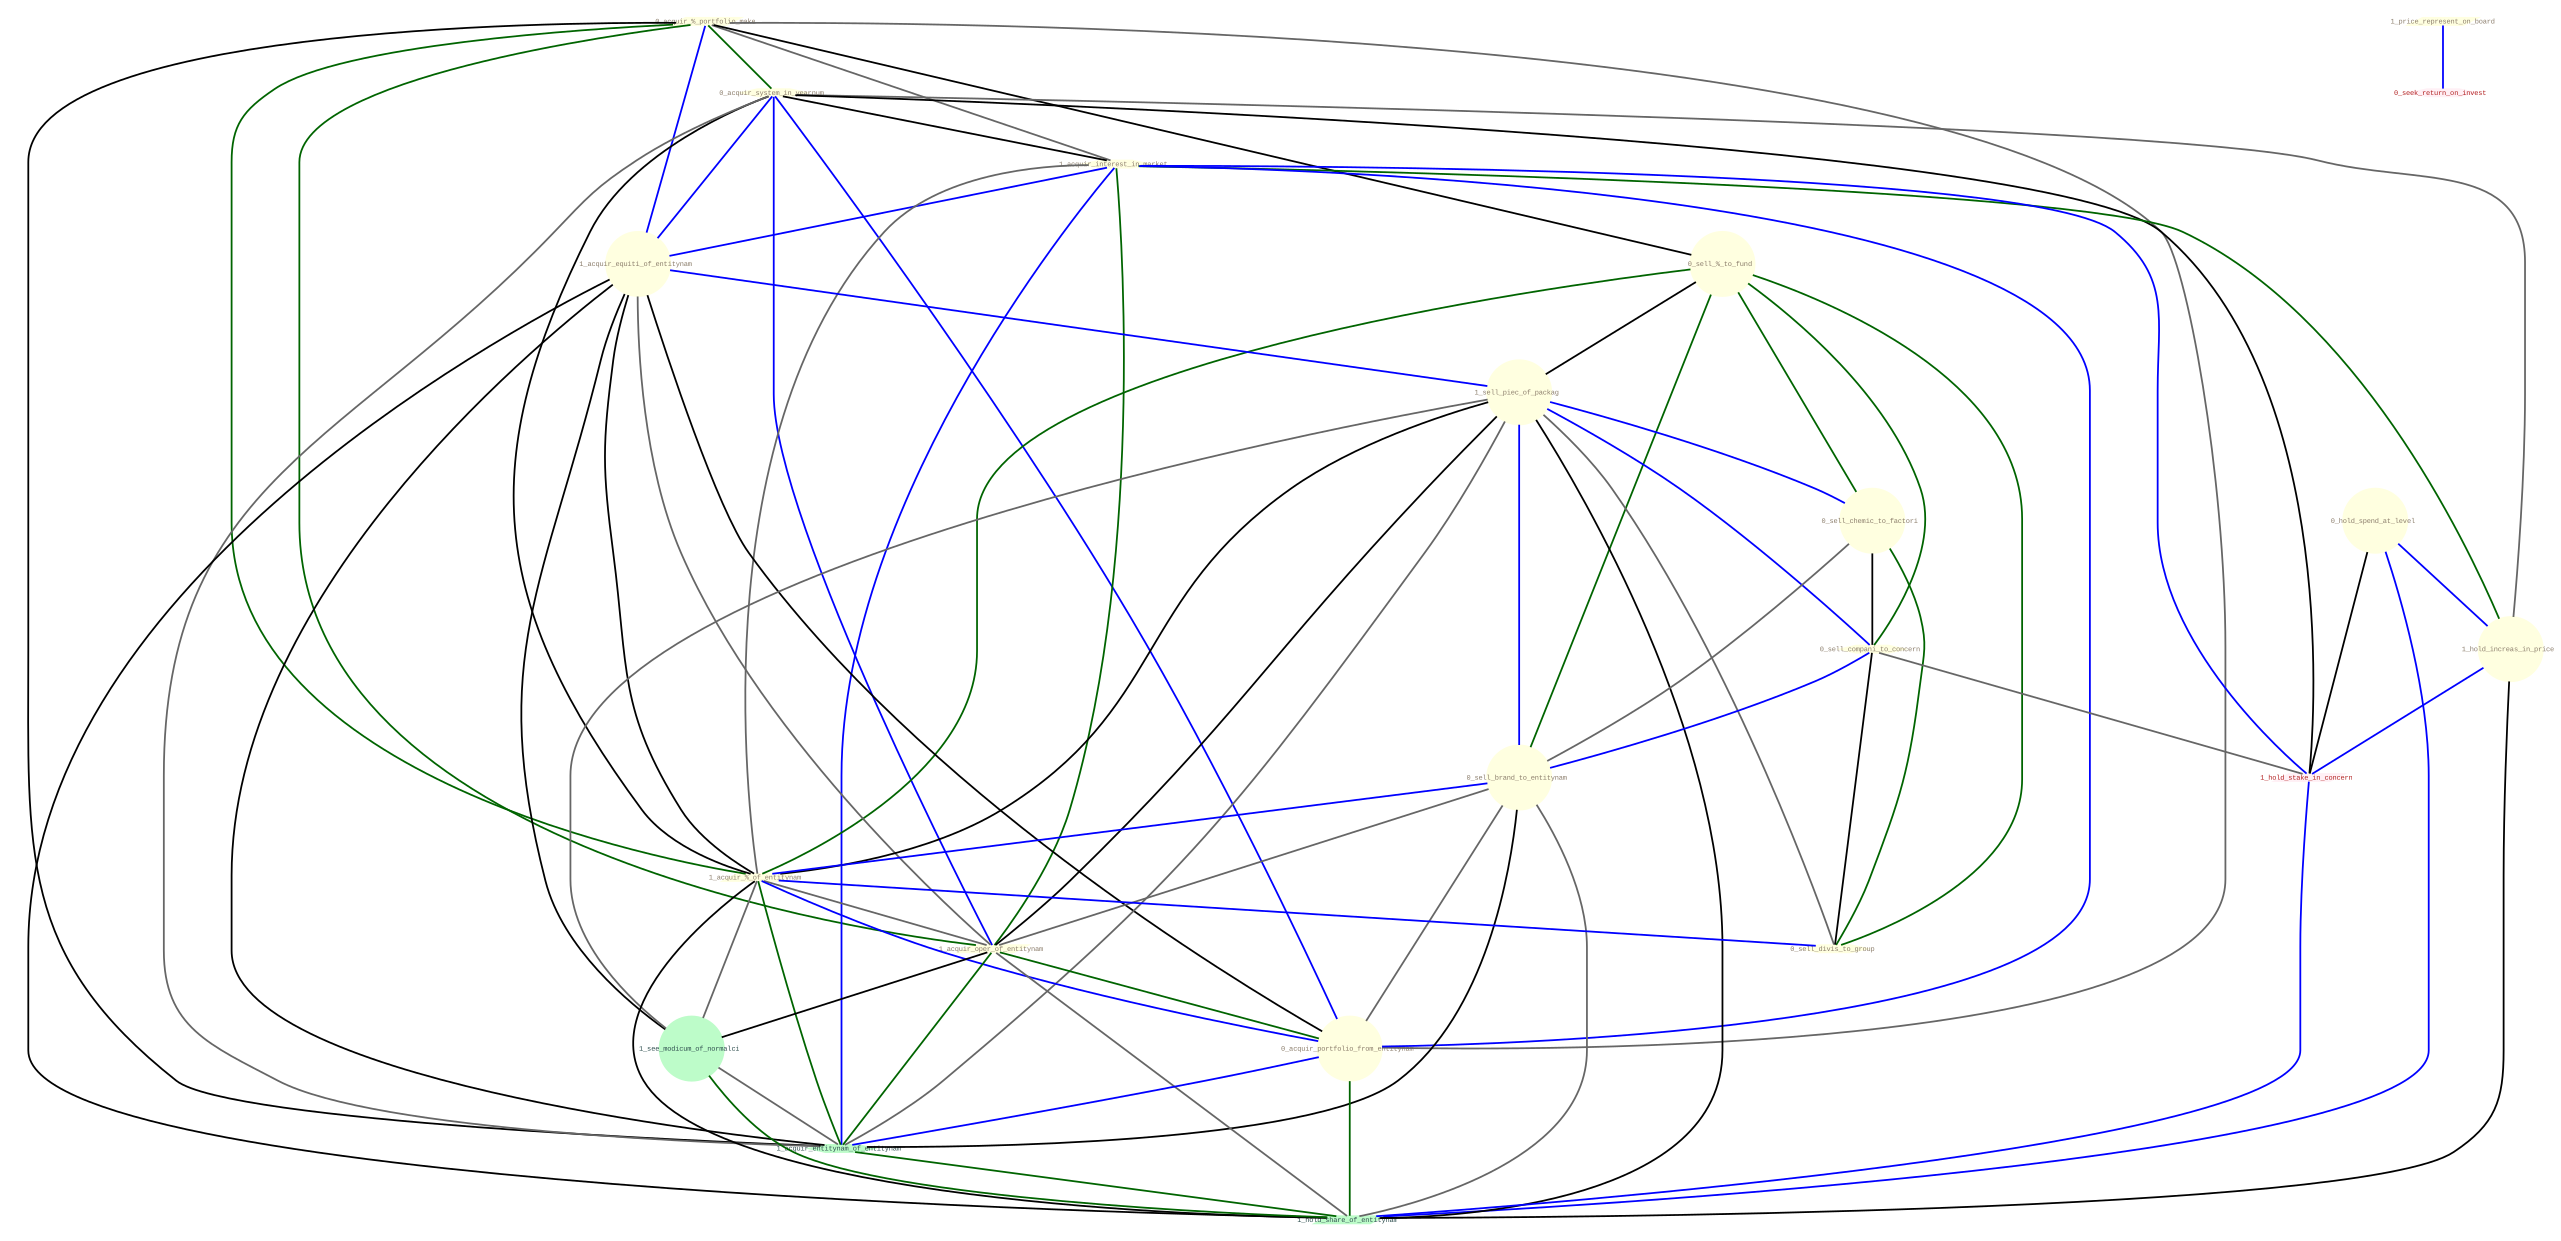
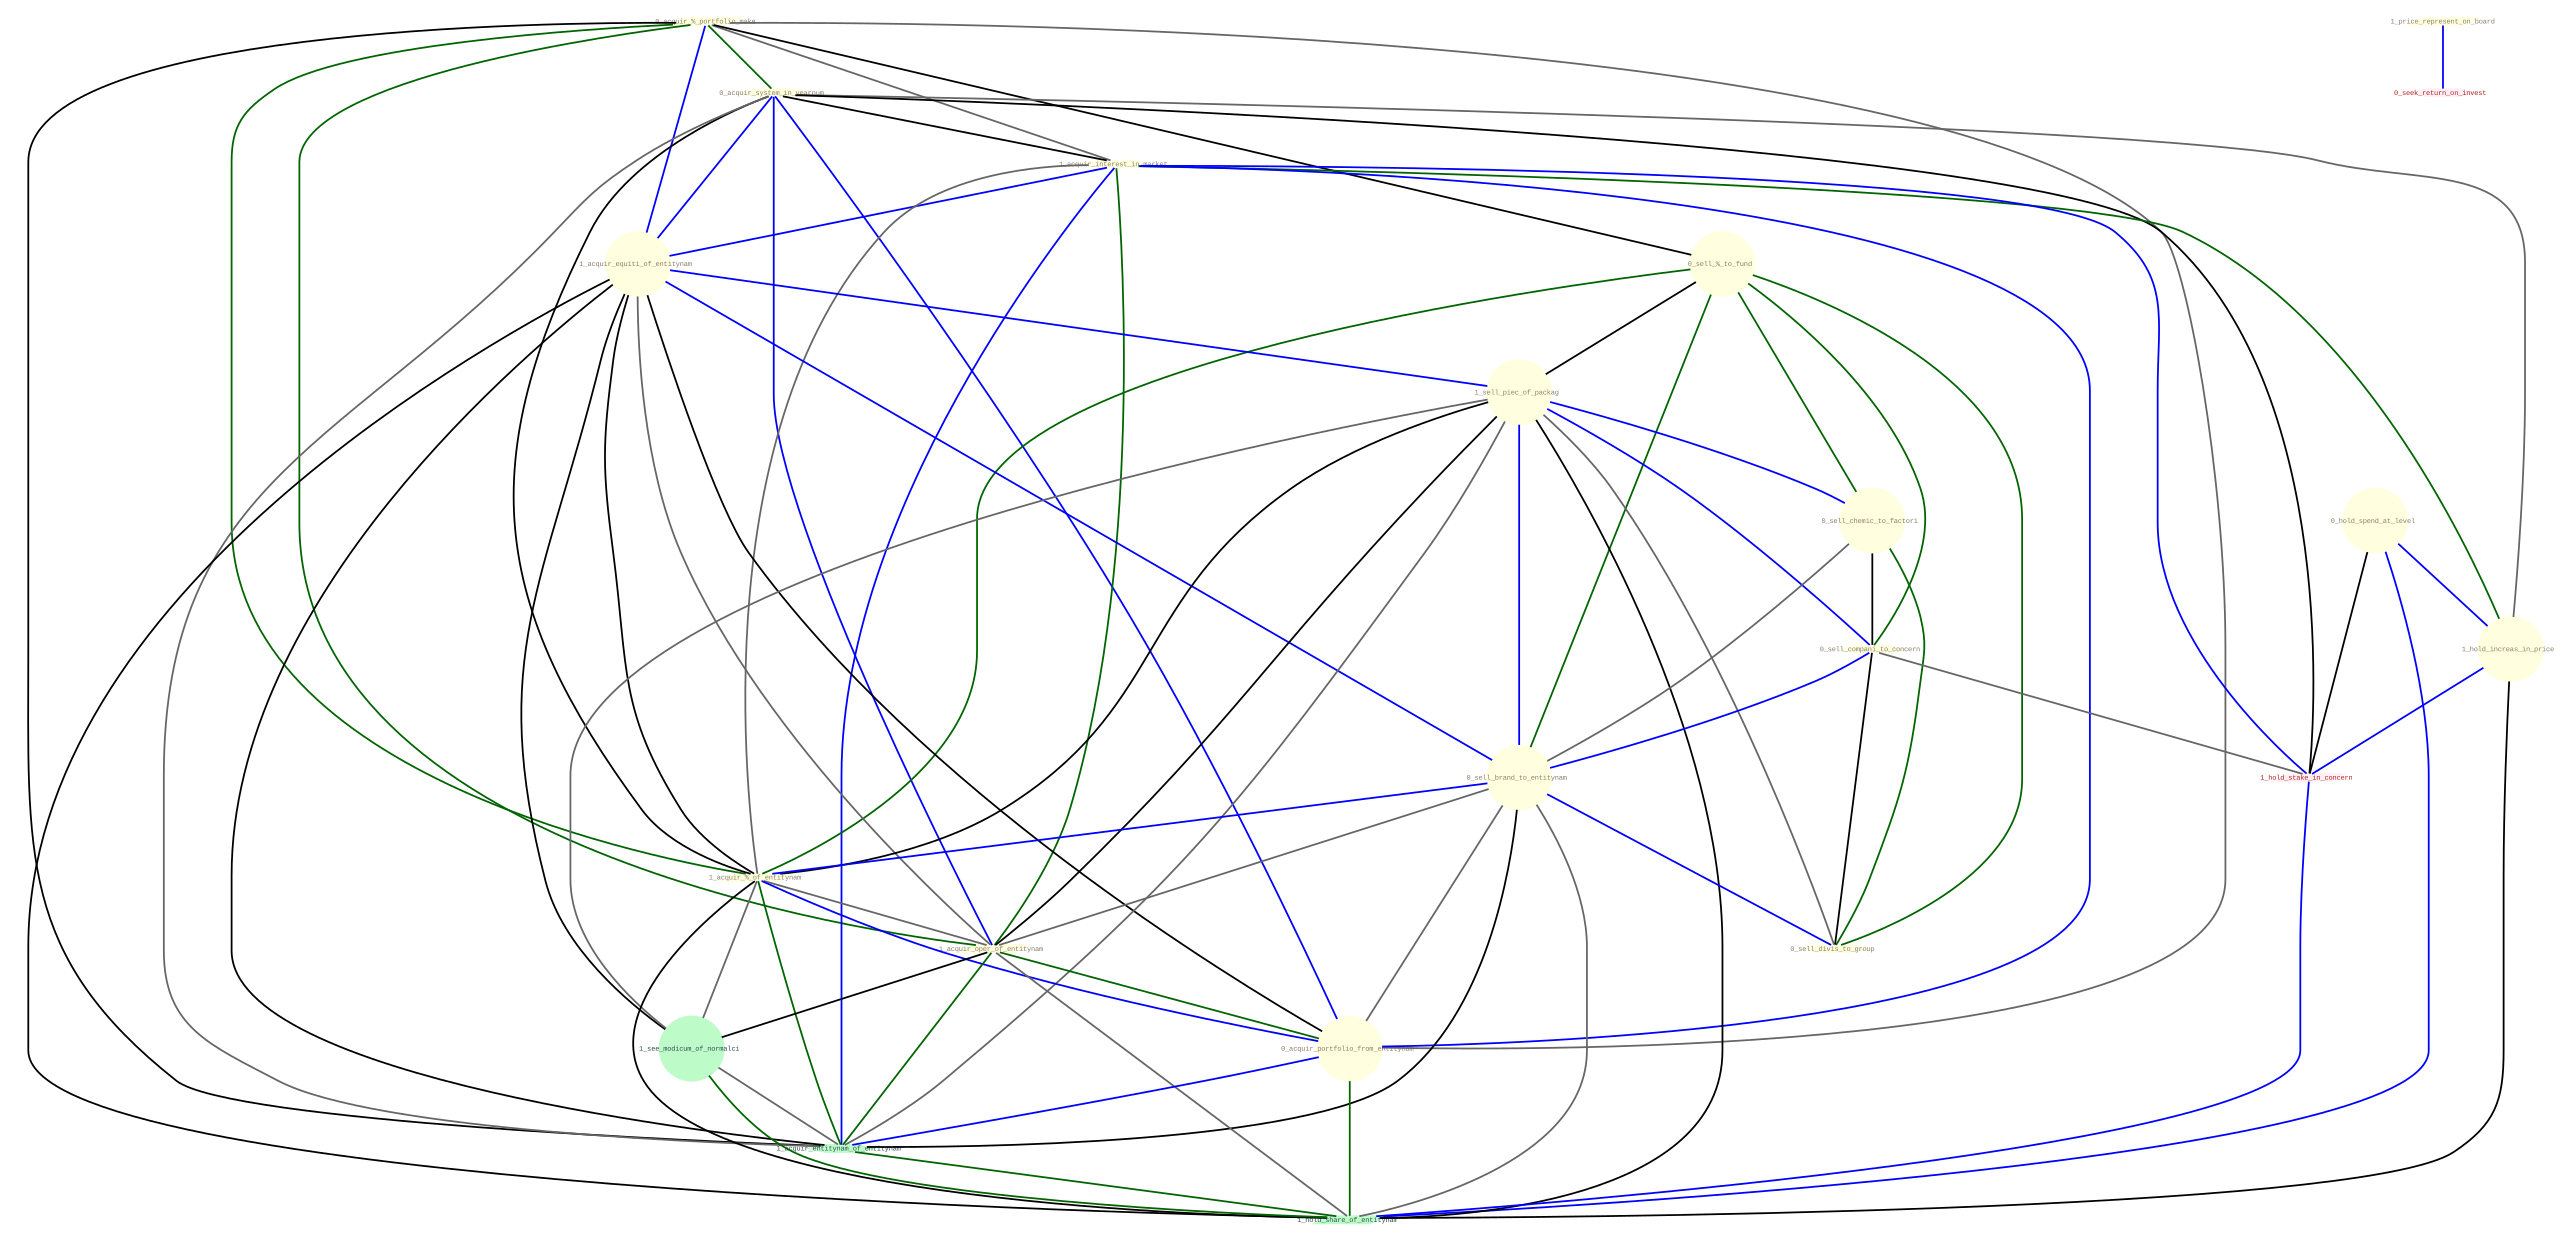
edge "1_acquir_equiti_of_entitynam" -- "0_sell_brand_to_entitynam": added
edge "1_acquir_%_of_entitynam" -- "0_sell_divis_to_group": now "0_sell_brand_to_entitynam" -- "0_sell_divis_to_group"
